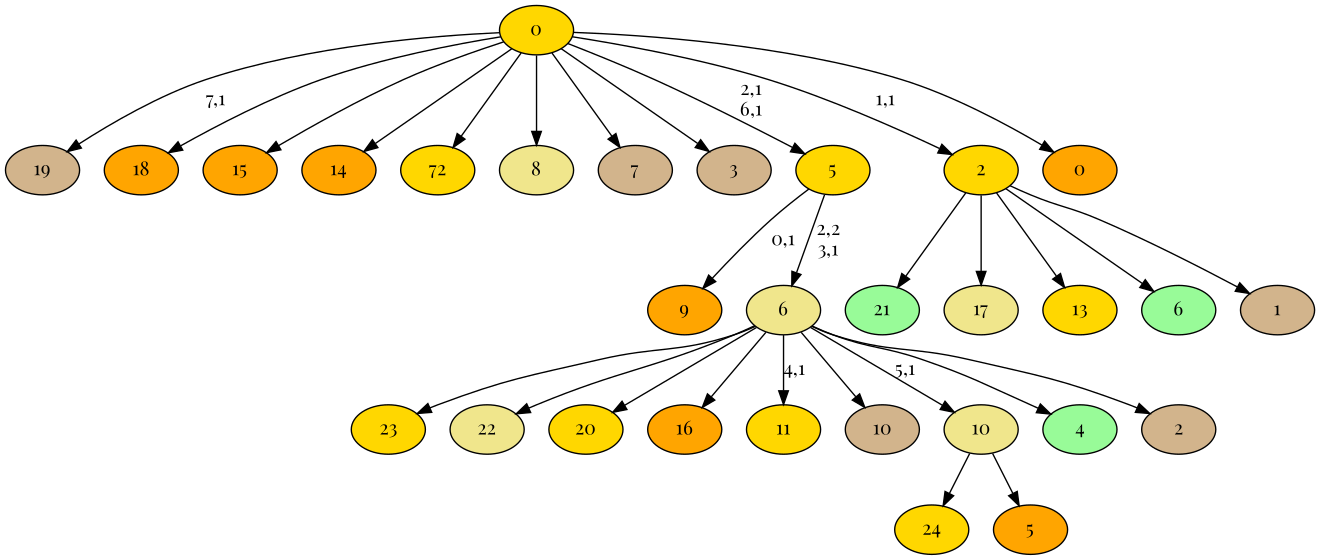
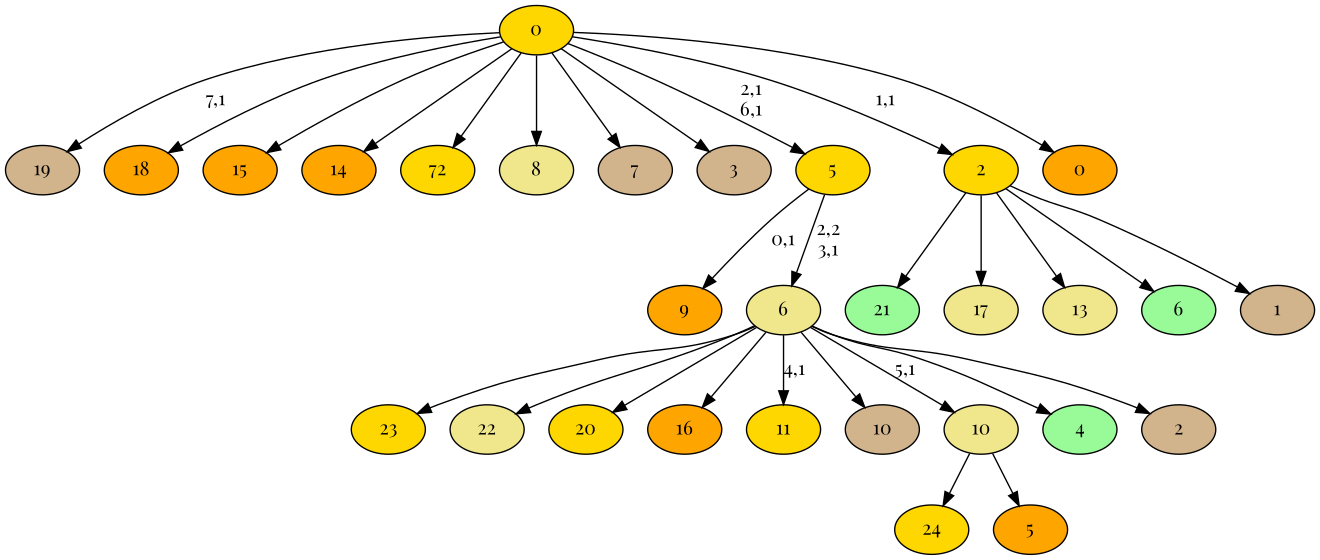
node "13": fillcolor gold -> khaki
